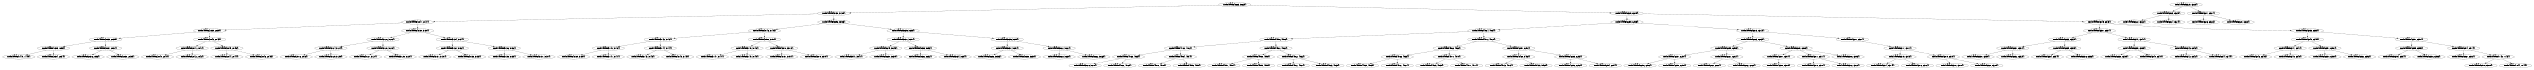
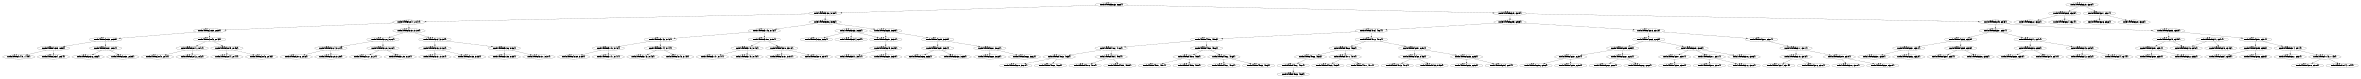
edge "Node{data=[3651, 3651]}" -> "Node{data=[3653, 3653]}": reversed
edge "Node{data=[6349, 6349]}" -> "Node{data=[6347, 6347]}": now "Node{data=[6349, 6349]}" -> "Node{data=[6348, 6348]}"
edge "Node{data=[4966, 4966]}" -> "Node{data=[4965, 4965]}": now "Node{data=[4967, 4967]}" -> "Node{data=[4965, 4965]}"
